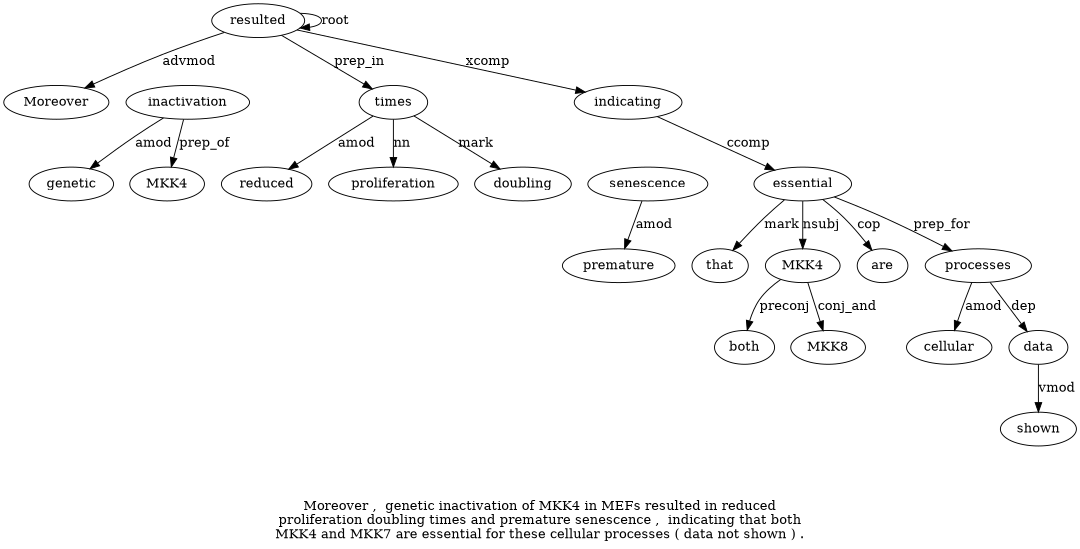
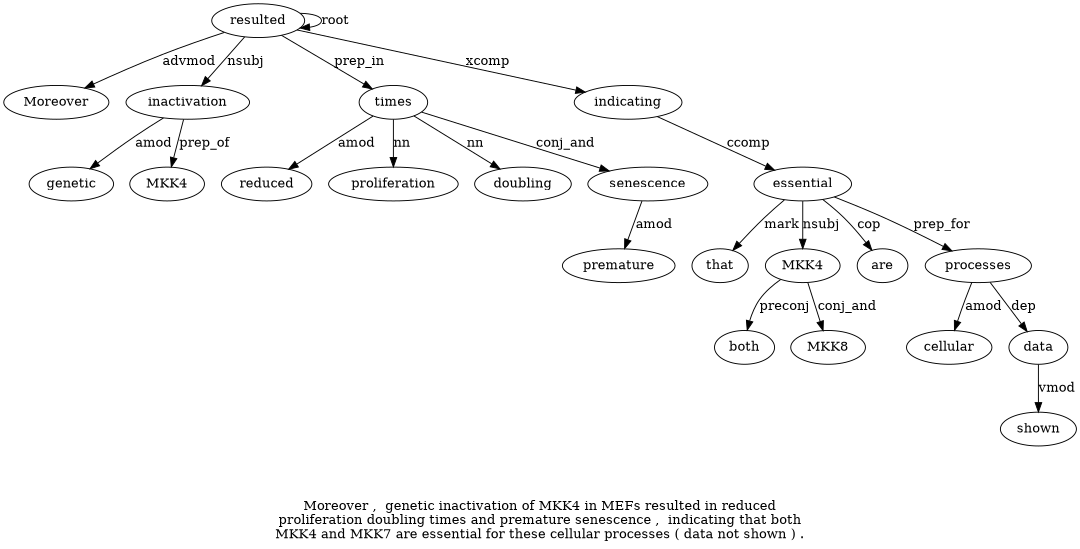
edge "resulted" -> "inactivation": added, label "nsubj"
edge "times" -> "senescence": added, label "conj_and"
edge "times" -> "doubling": label "mark" -> "nn"
